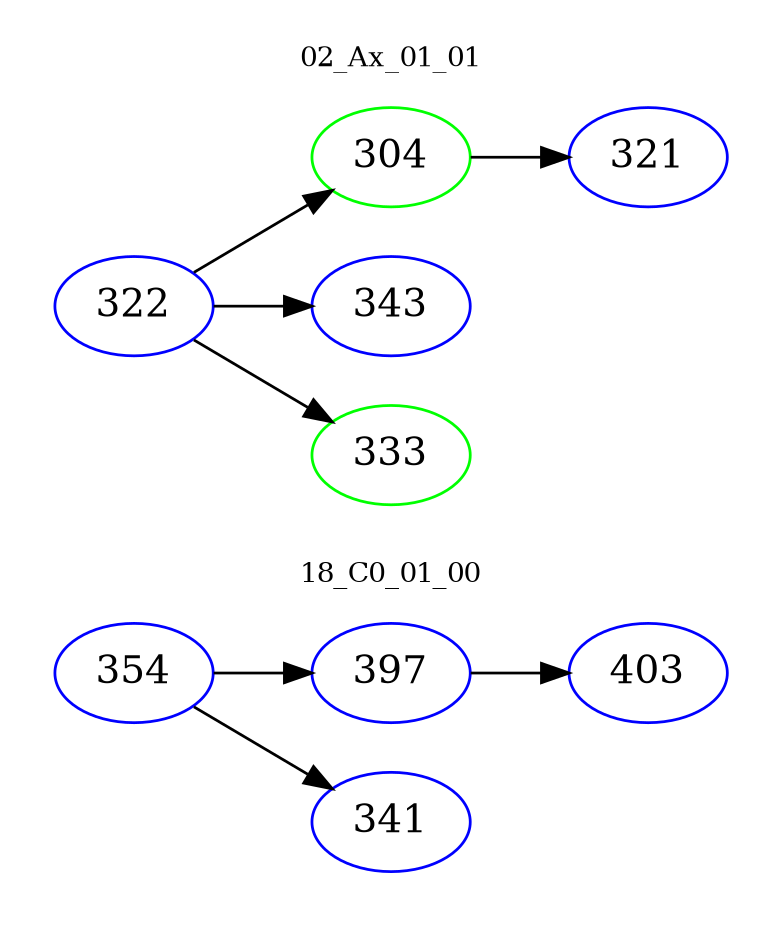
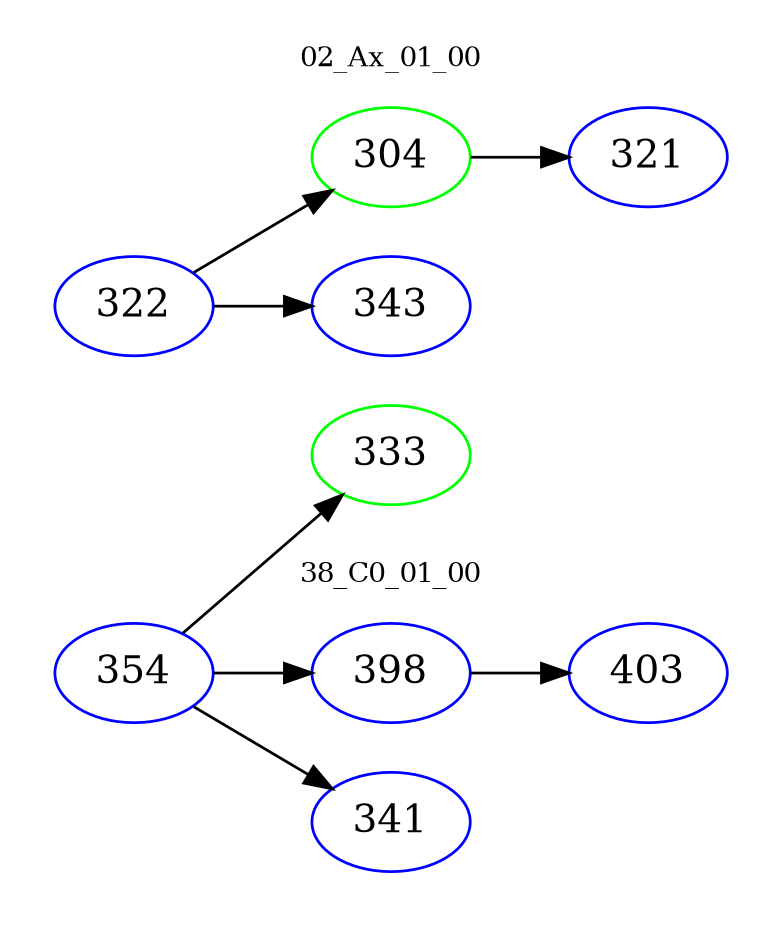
cluster "02_Ax_01_01": label "02_Ax_01_01" -> "02_Ax_01_00"
edge "322" -> "333": now "354" -> "333"
cluster "18_C0_01_00": label "18_C0_01_00" -> "38_C0_01_00"
node "397": label "397" -> "398"
